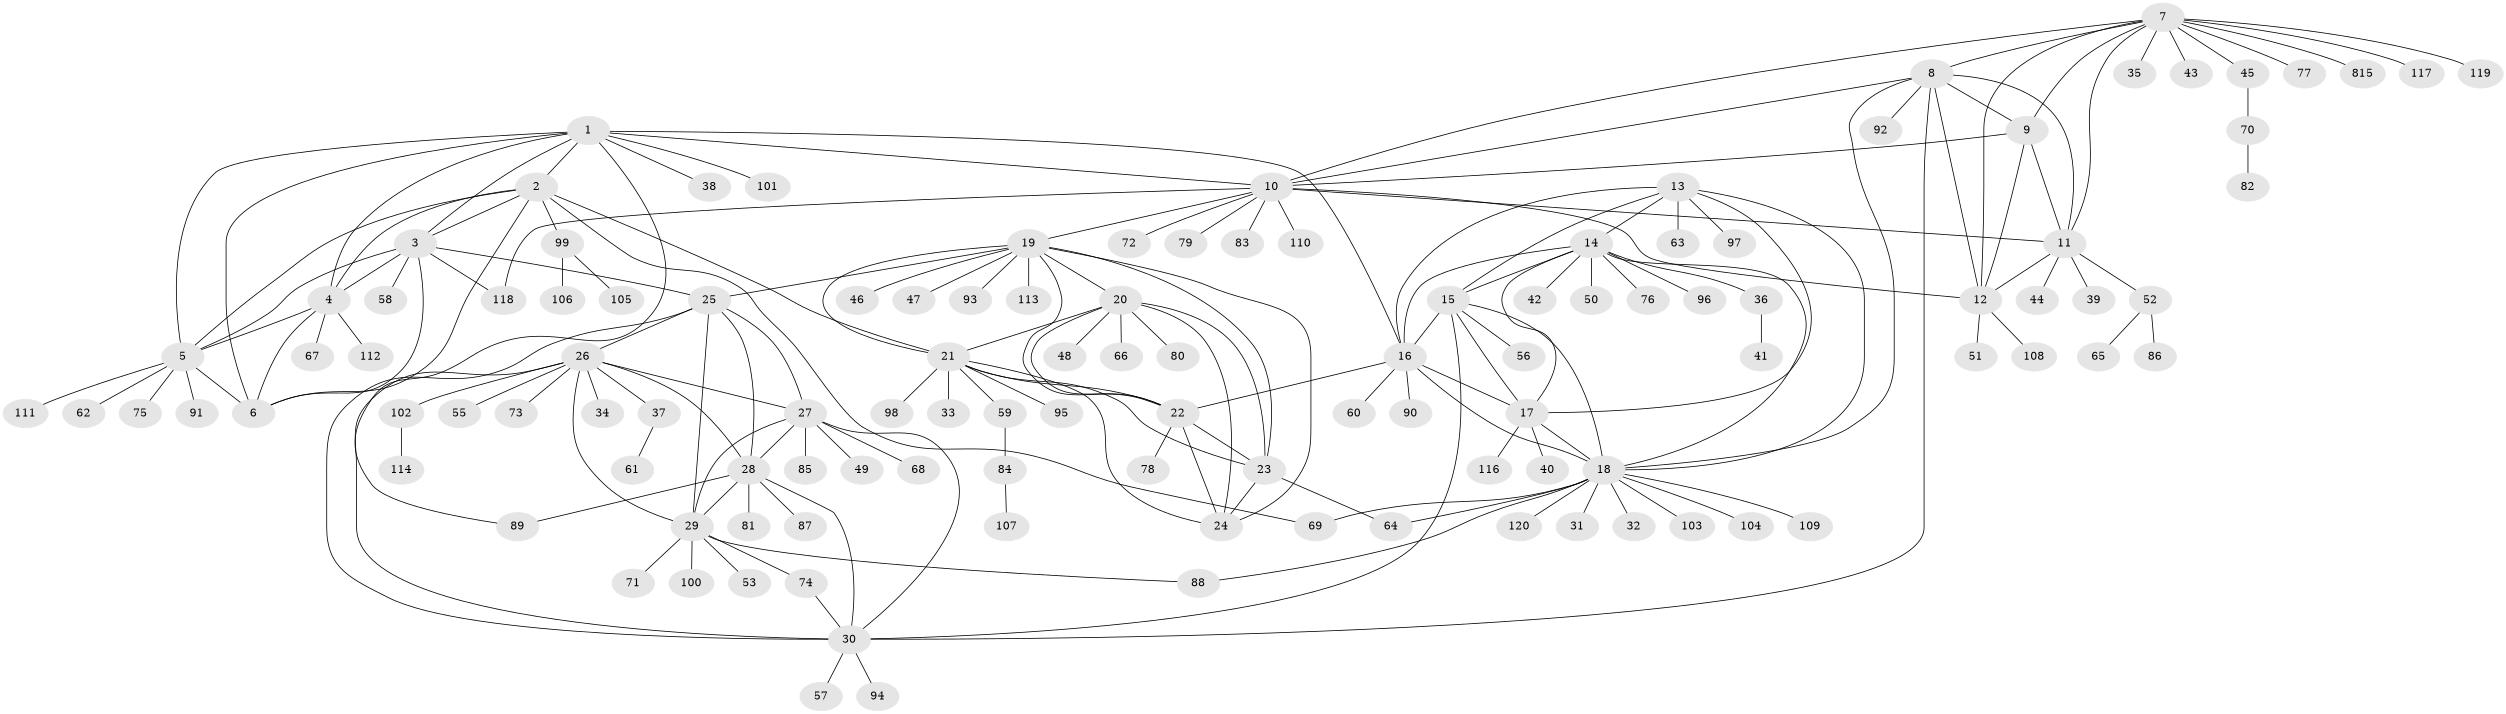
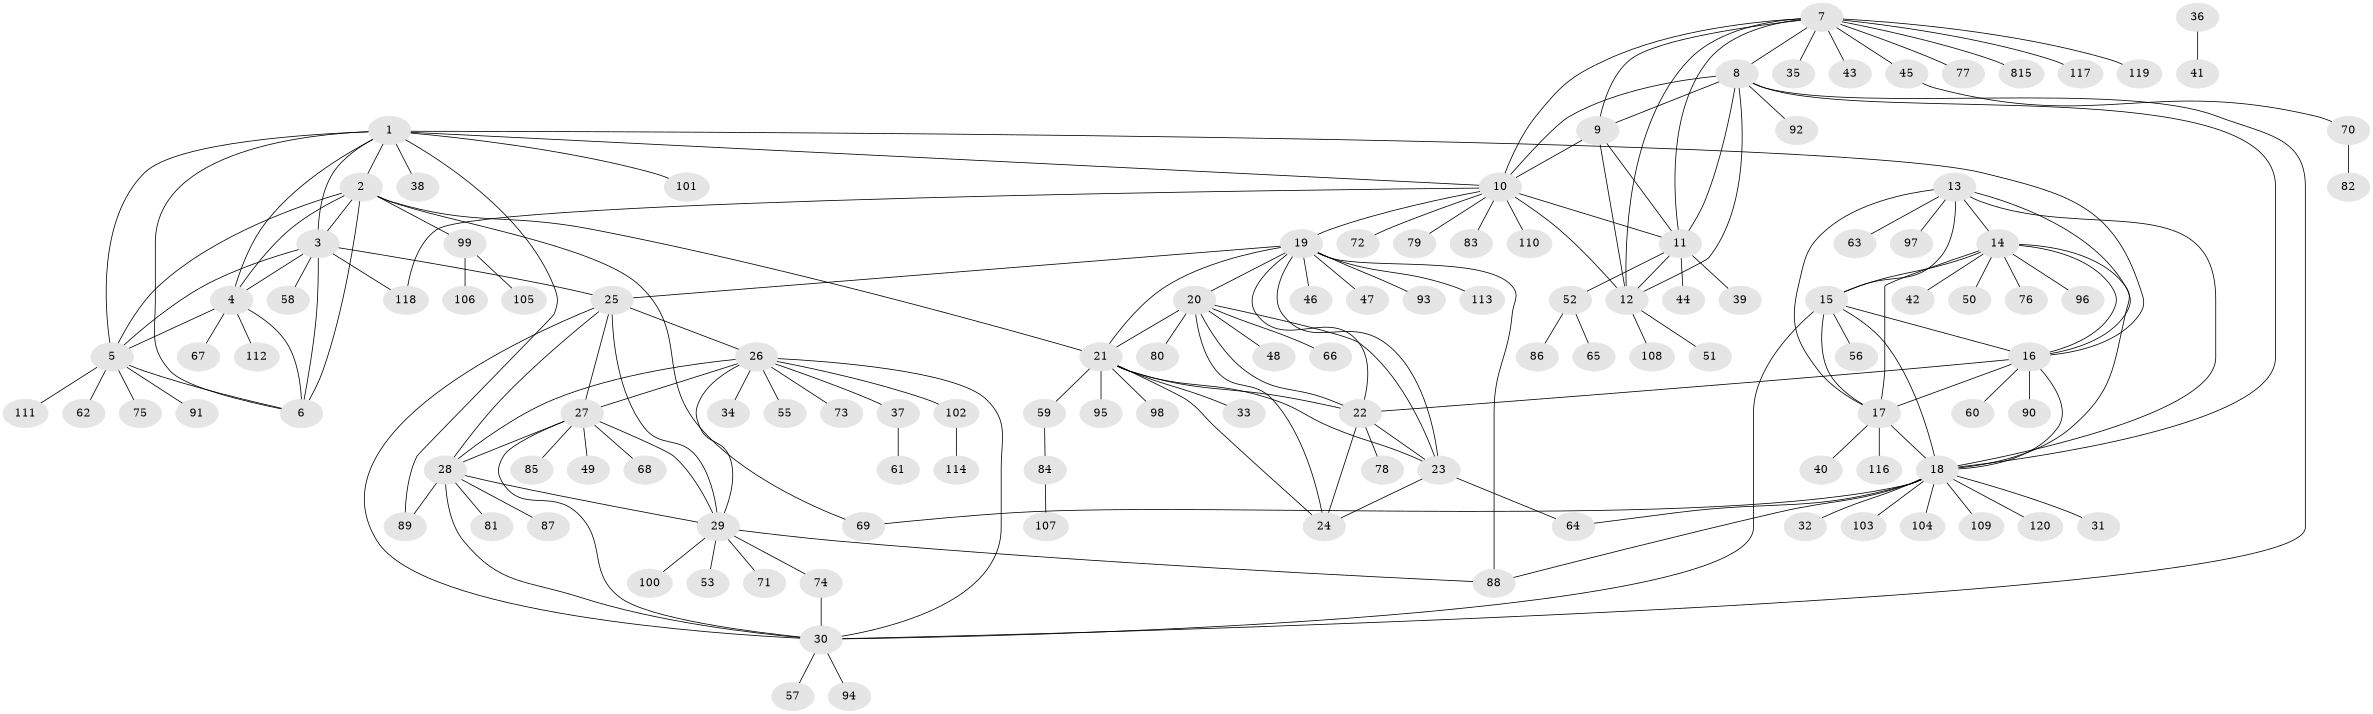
edge "14" -- "36": removed
edge "19" -- "24": now "19" -- "88"
